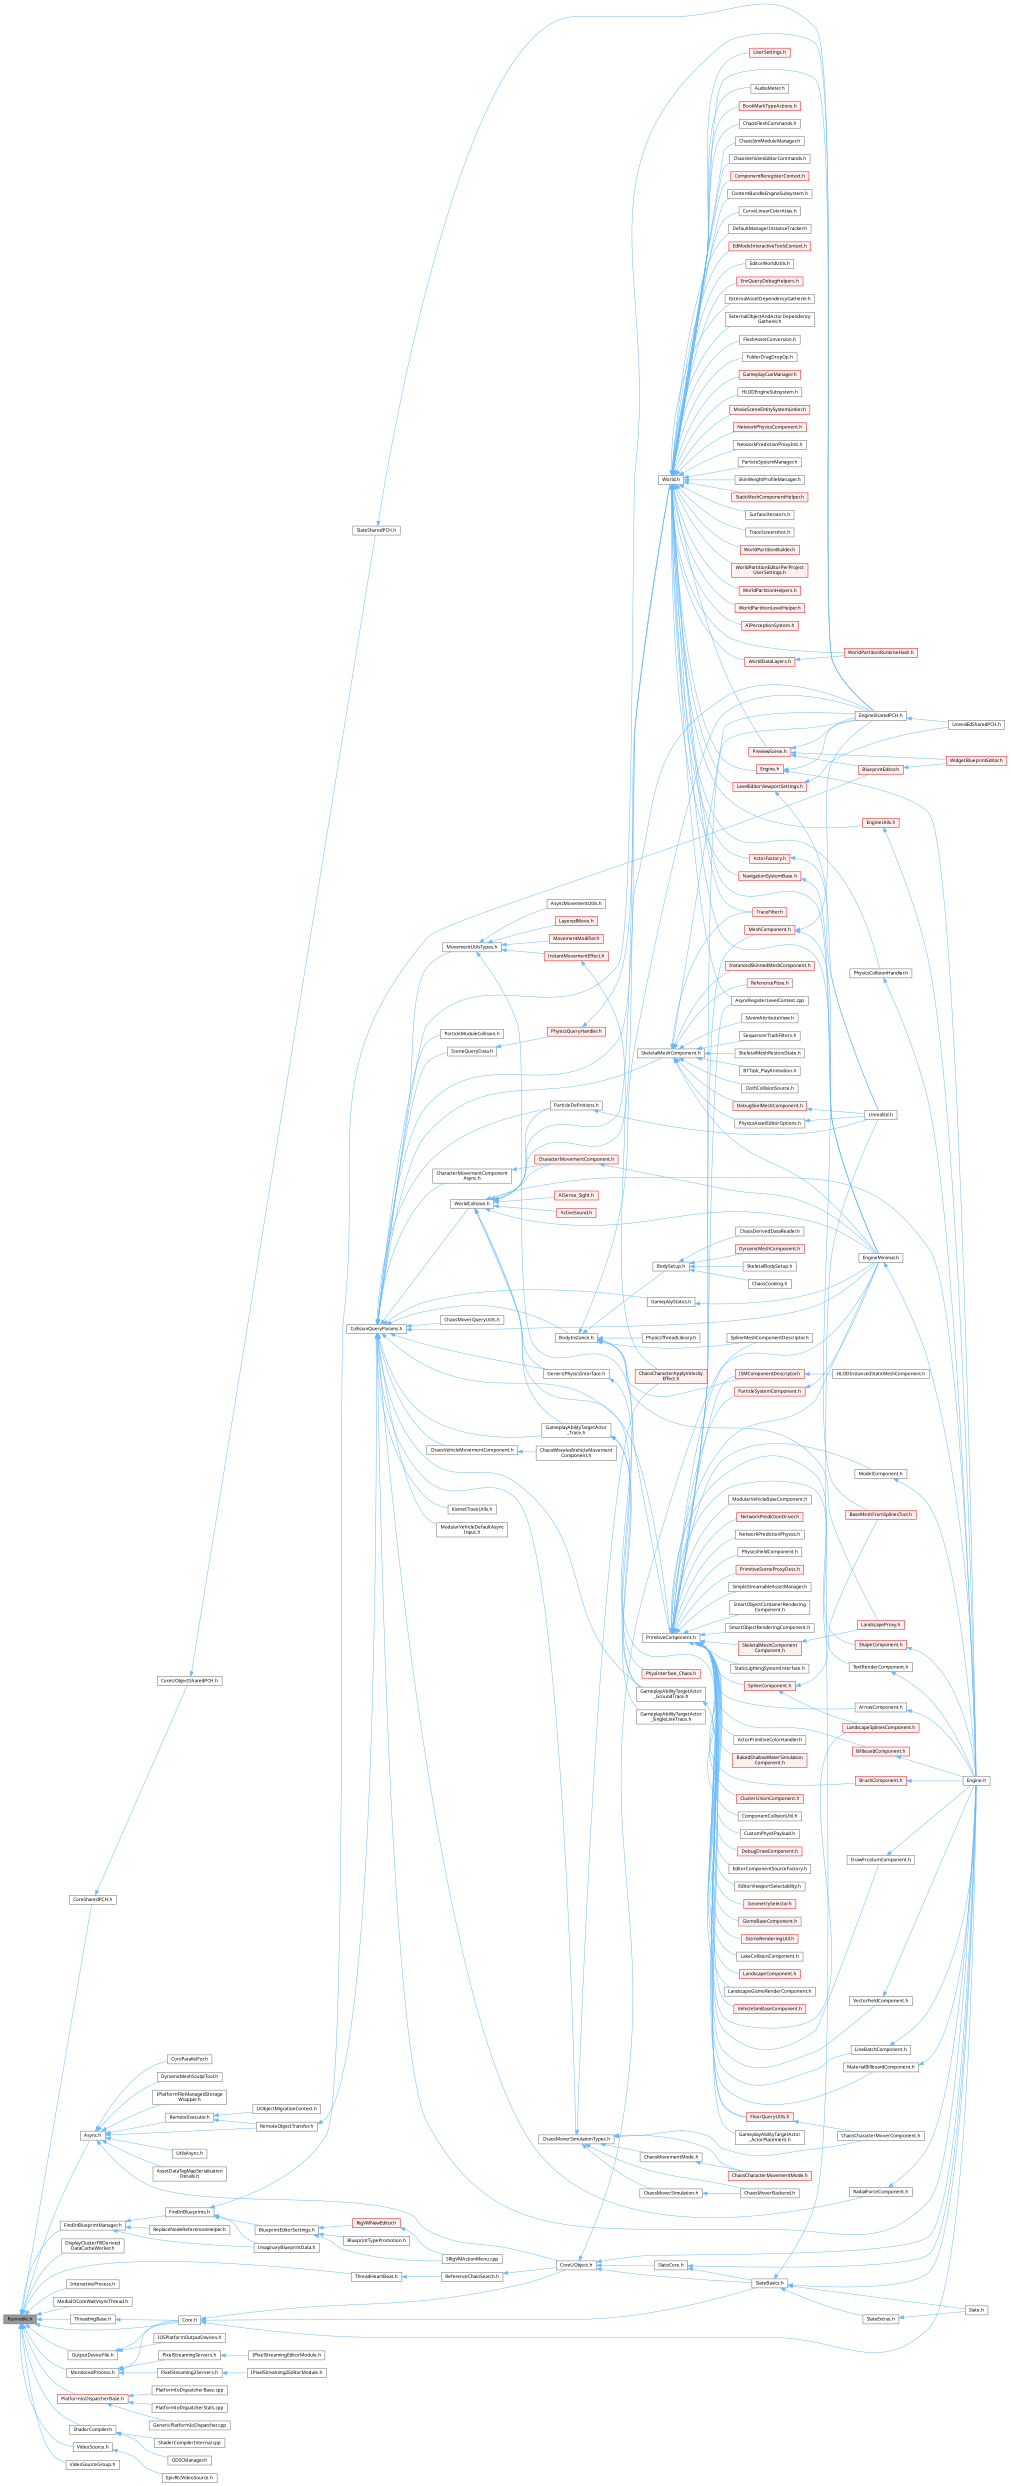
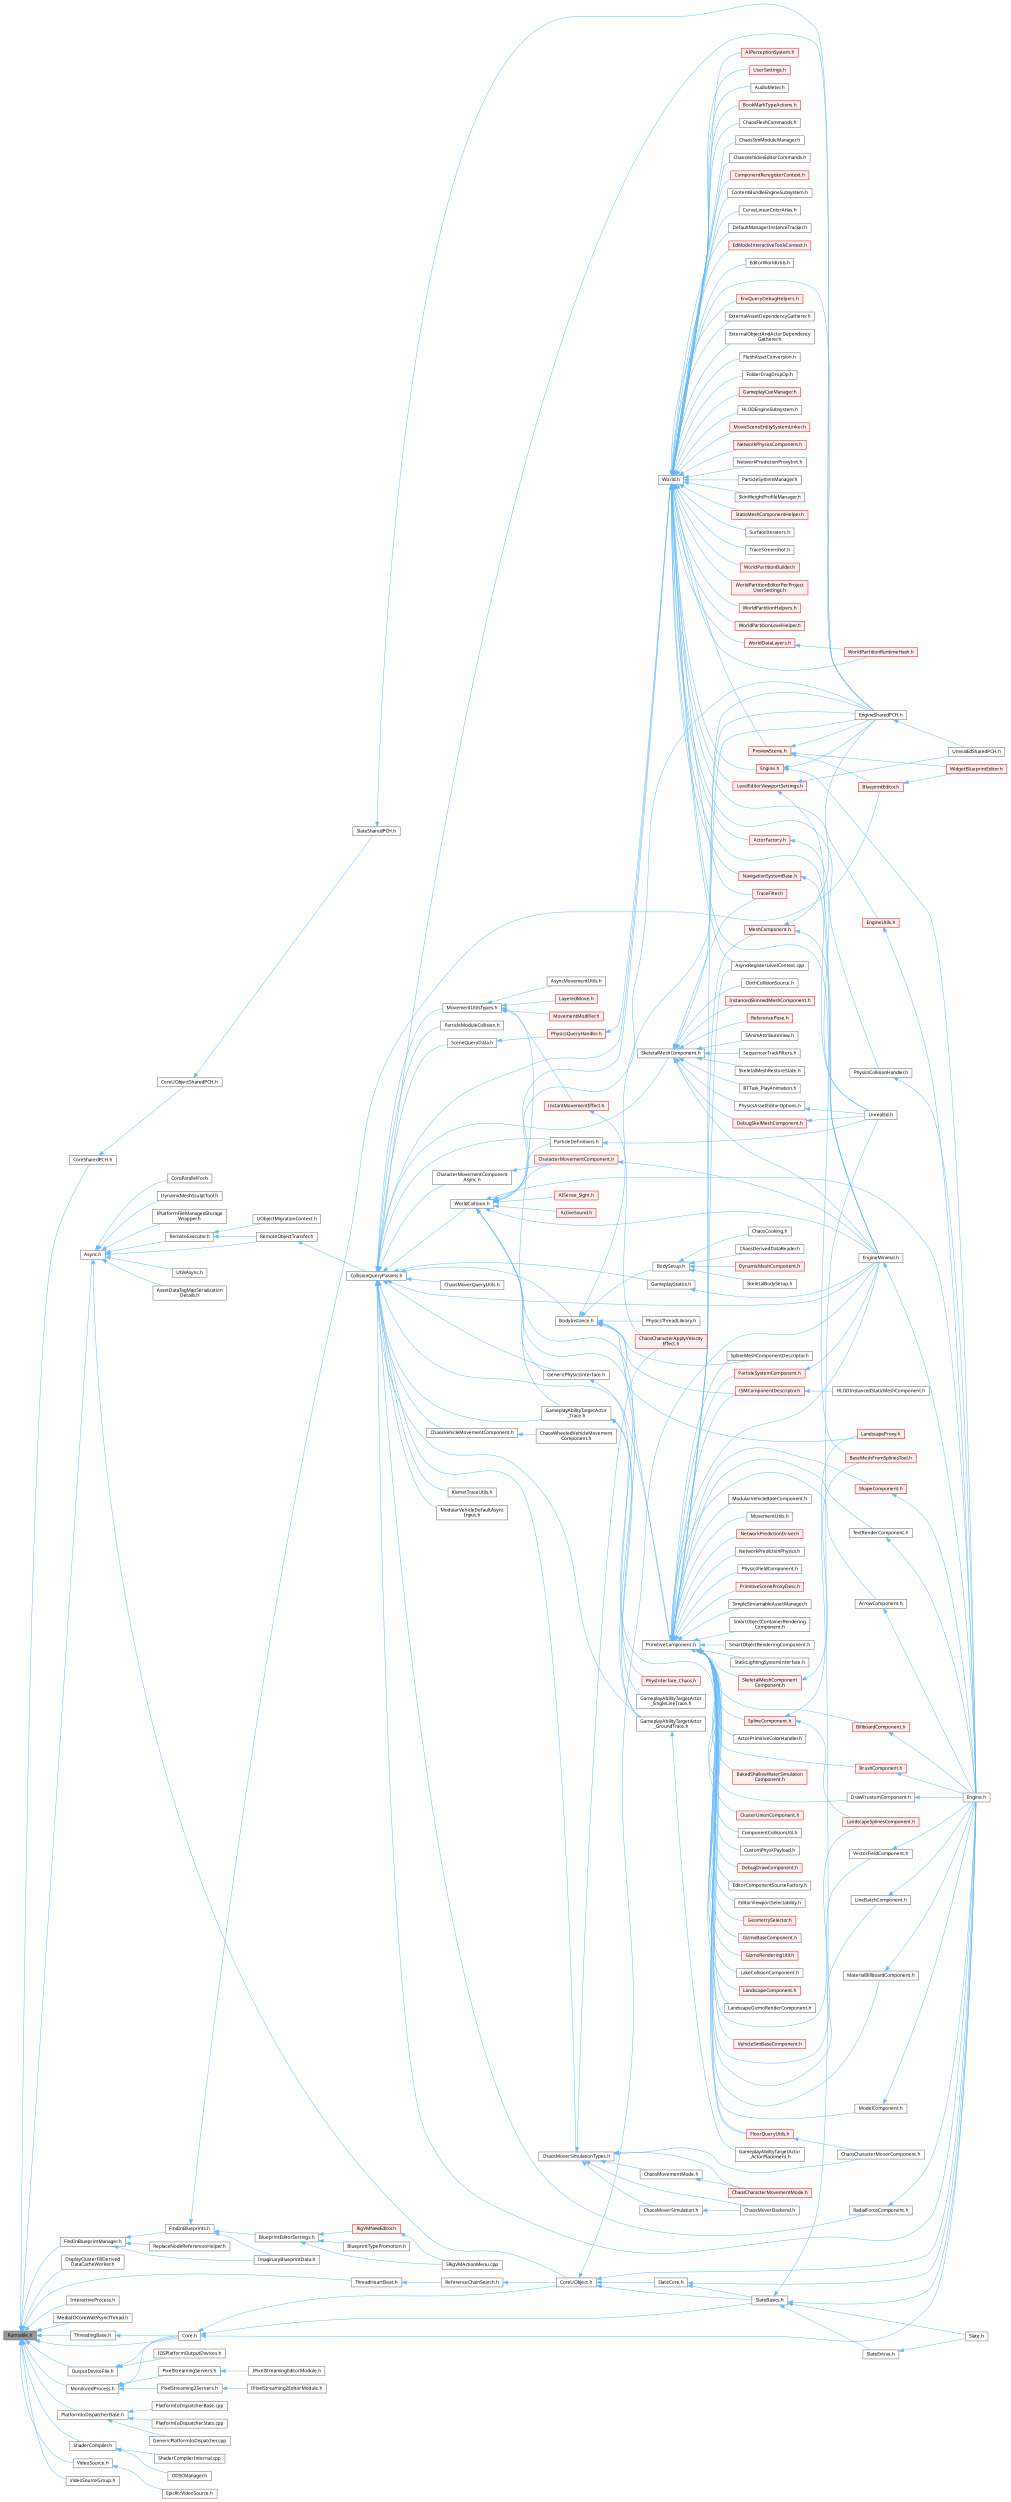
node "ReferencePose.h": color grey40 -> red
node "MovementUtils.h": added
node "PlatformIoDispatcherBase.h": color red -> grey40
